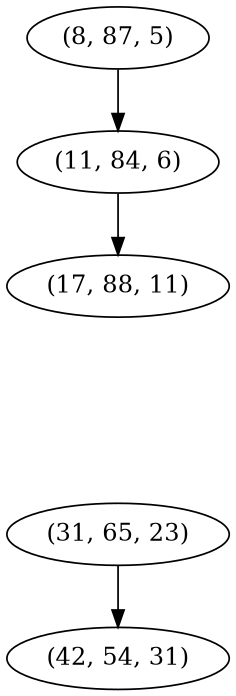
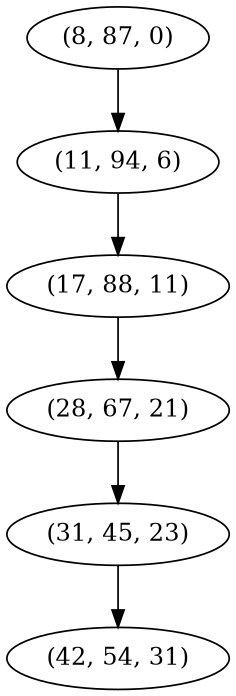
node "(8, 87, 5)": label "(8, 87, 5)" -> "(8, 87, 0)"
node "(11, 84, 6)": label "(11, 84, 6)" -> "(11, 94, 6)"
node "(28, 67, 21)": added
node "(31, 65, 23)": label "(31, 65, 23)" -> "(31, 45, 23)"
